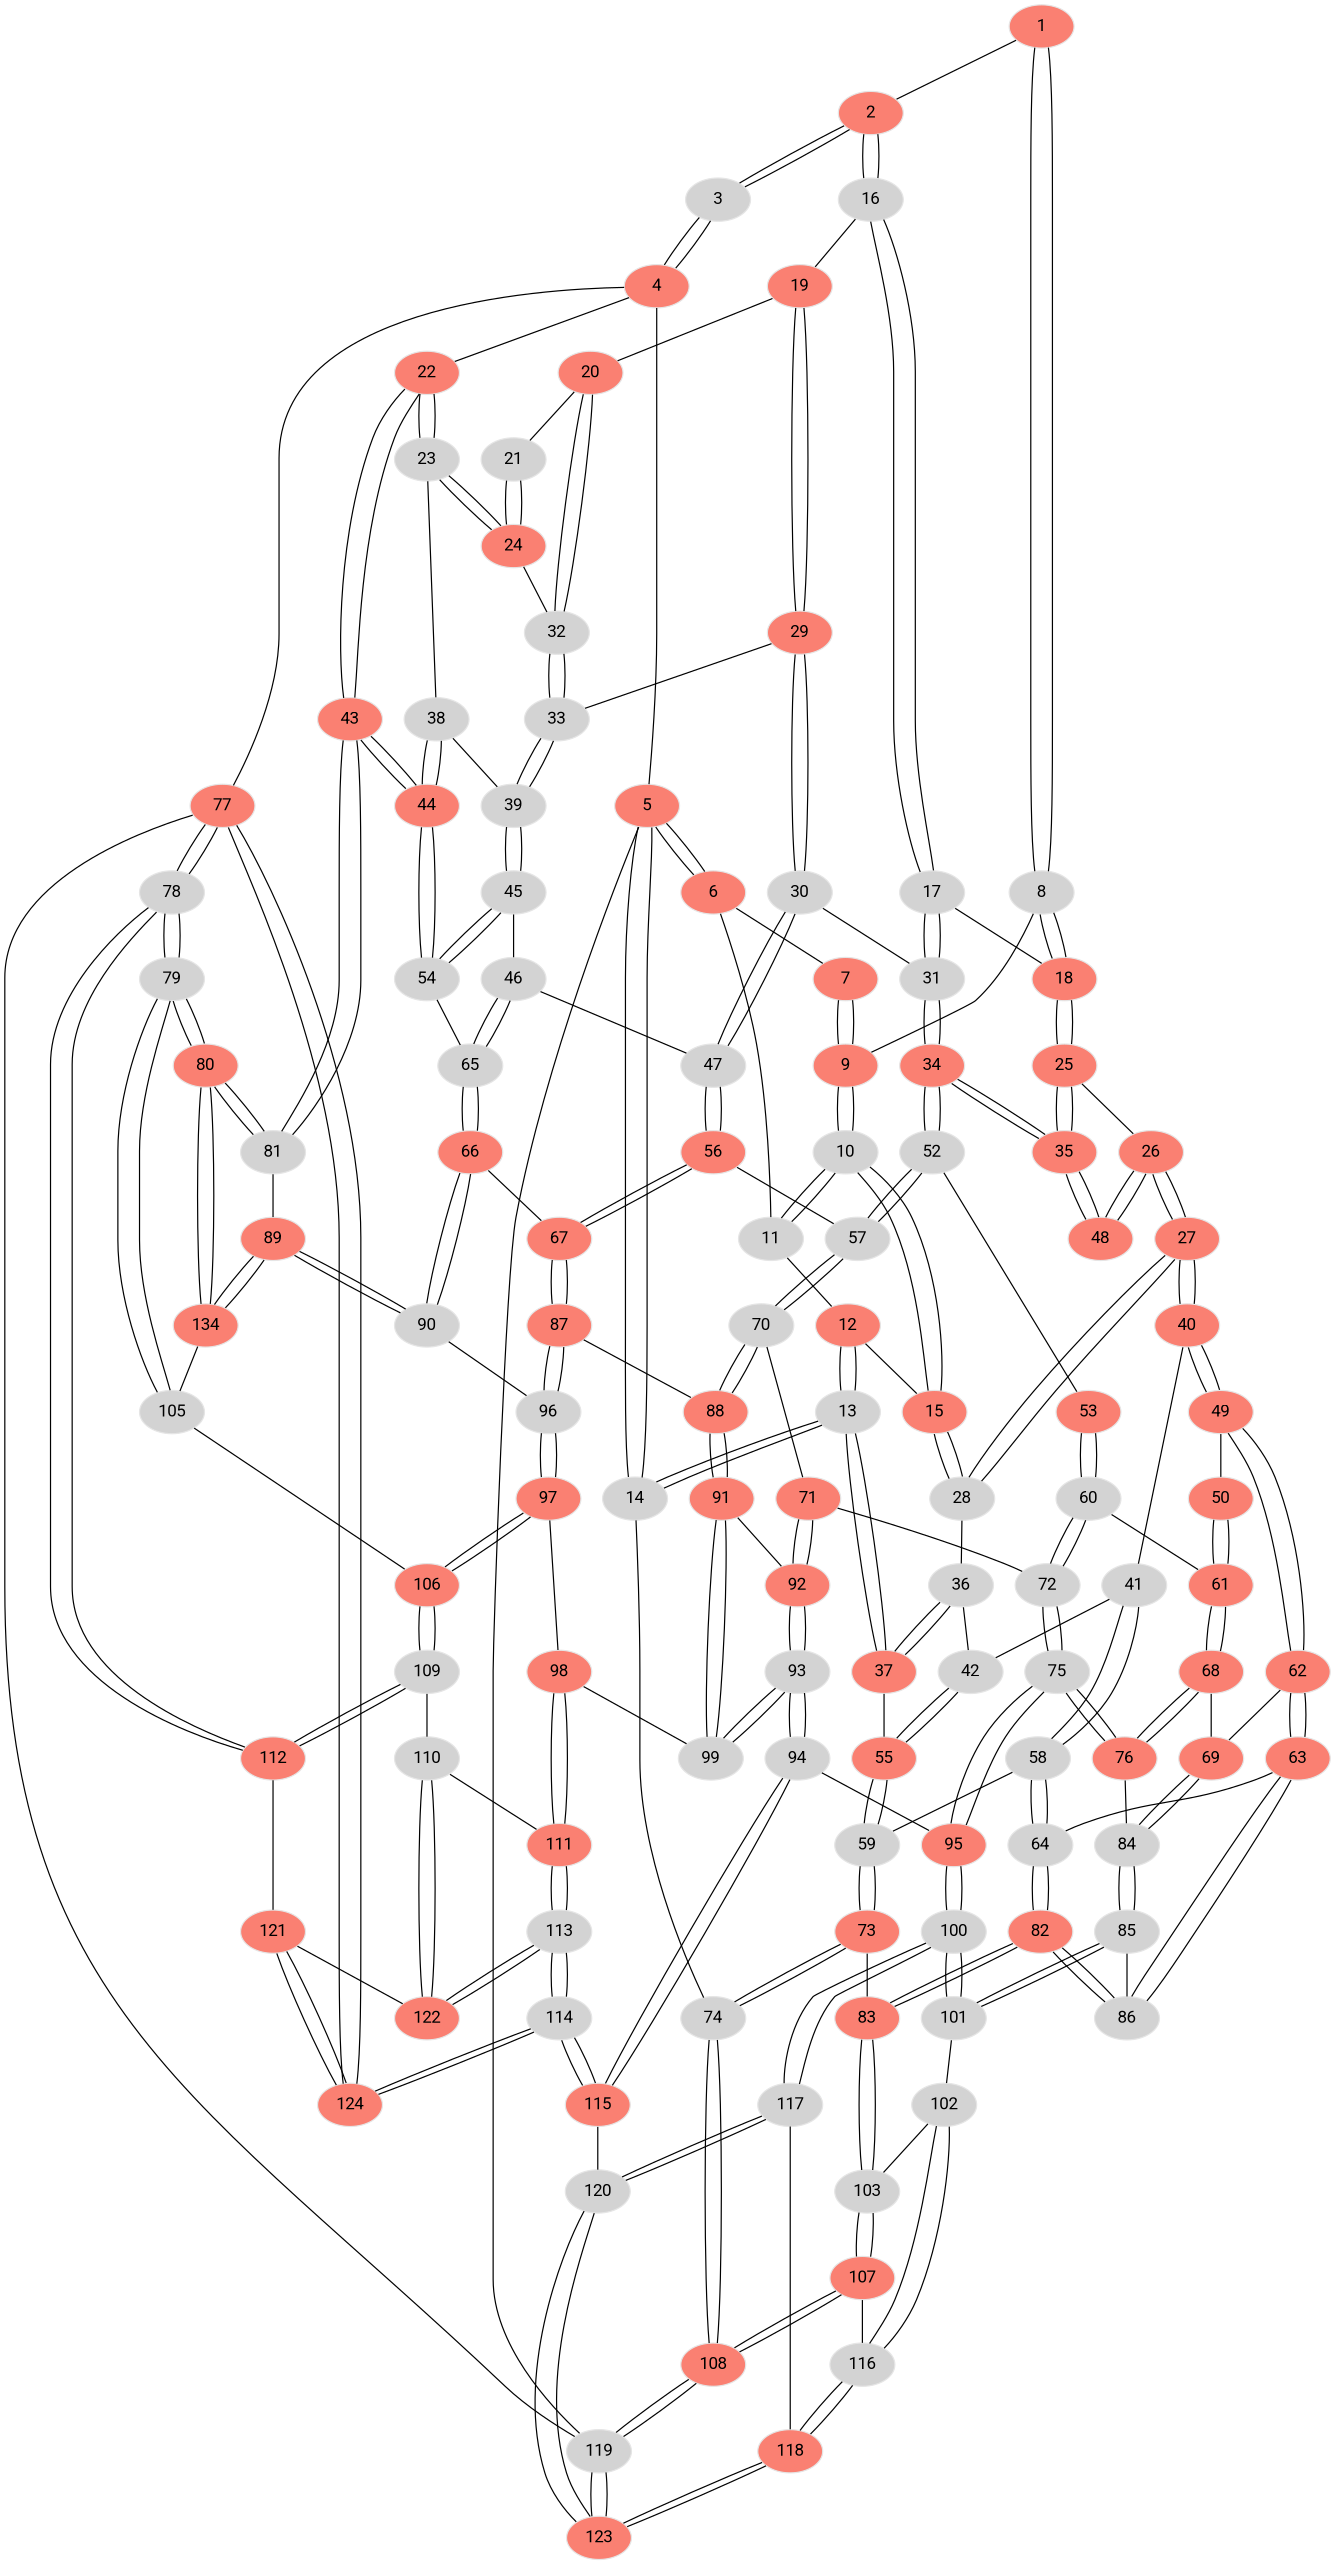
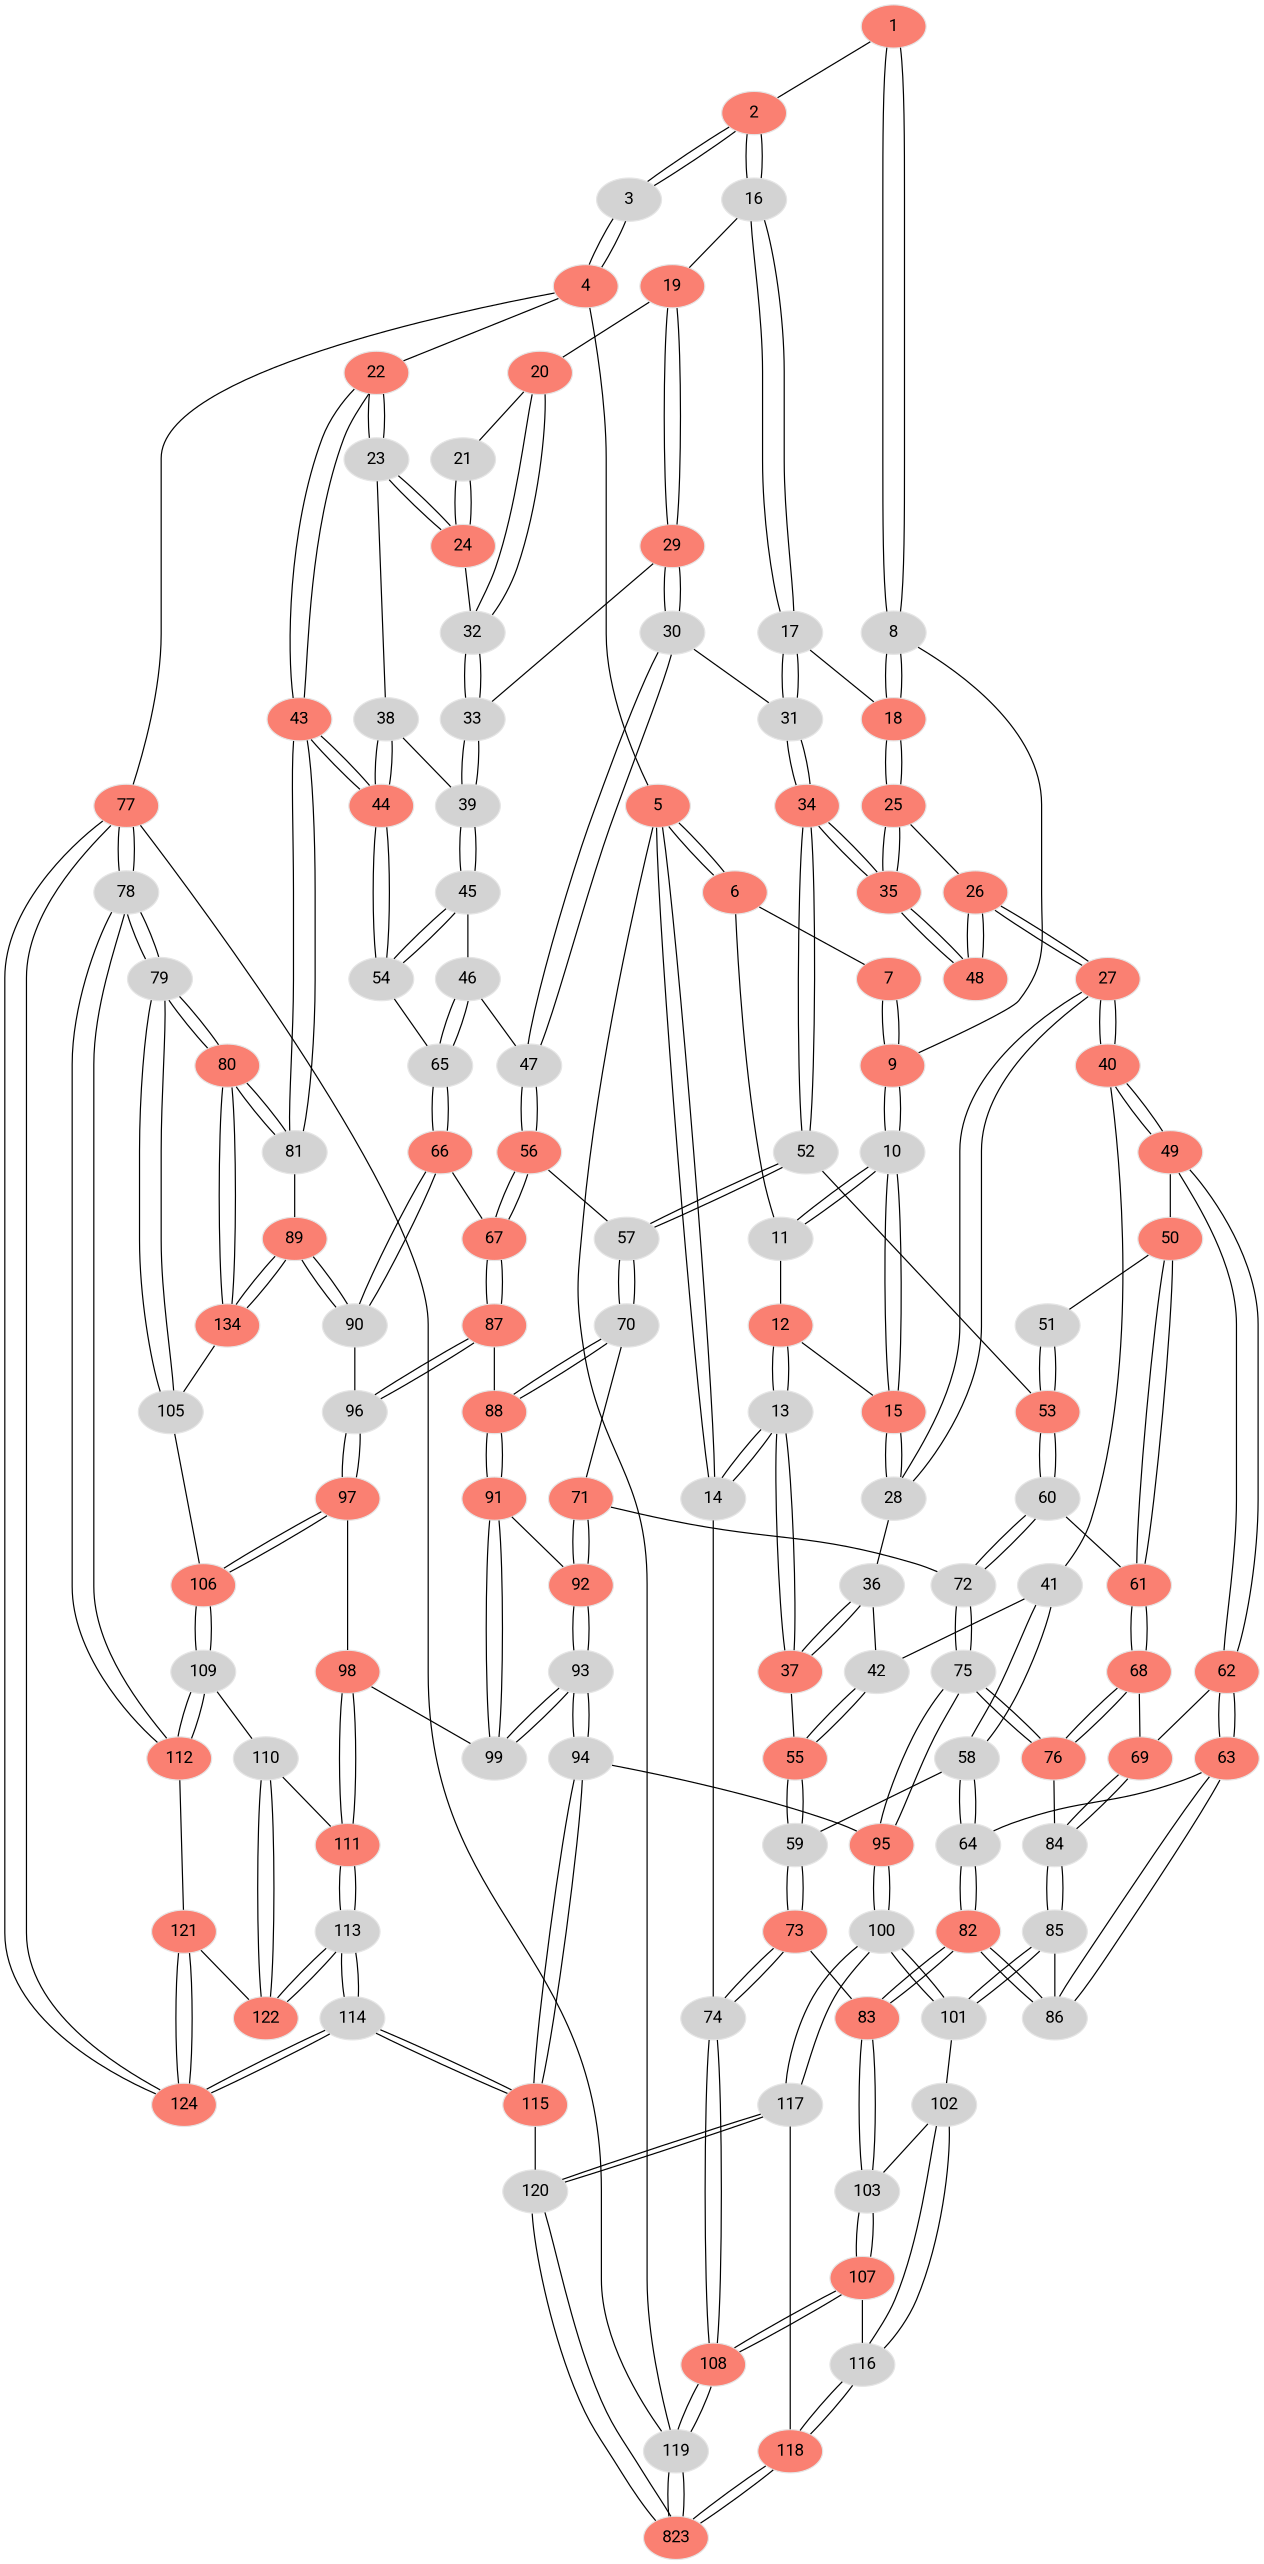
node "51": added
node "123": label "123" -> "823"
